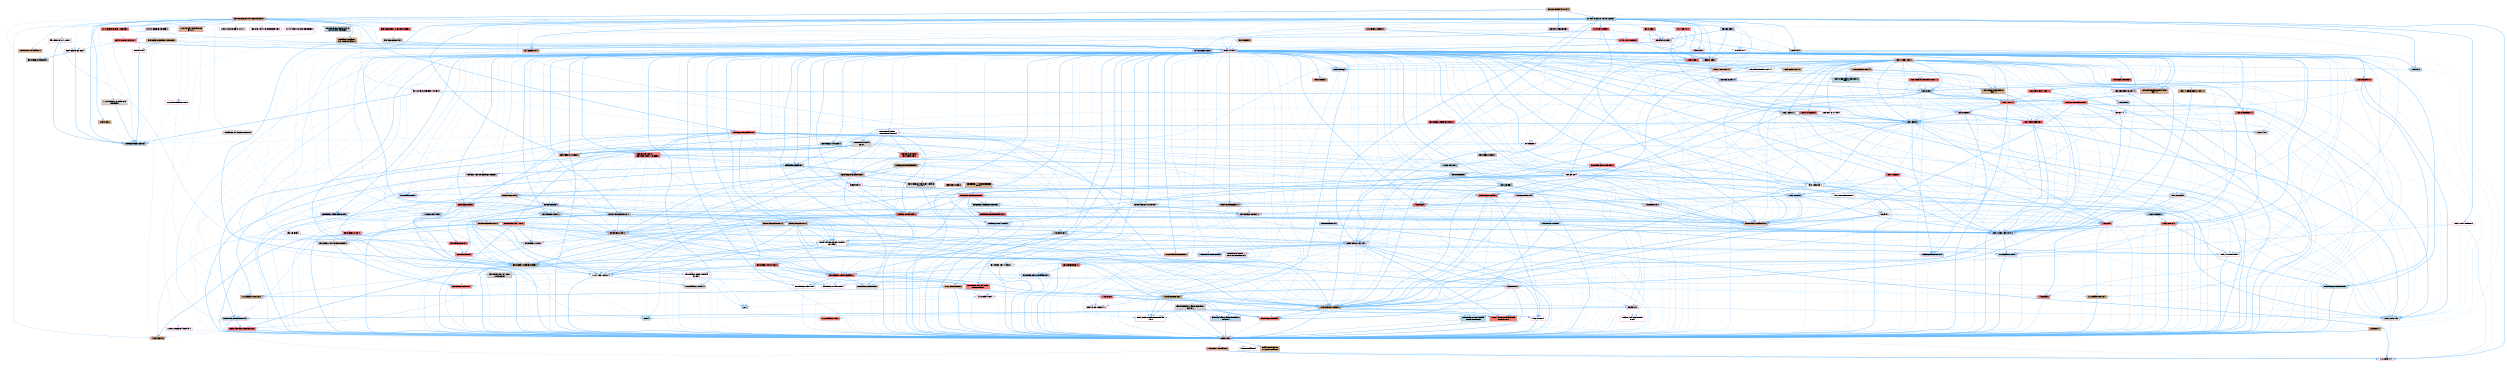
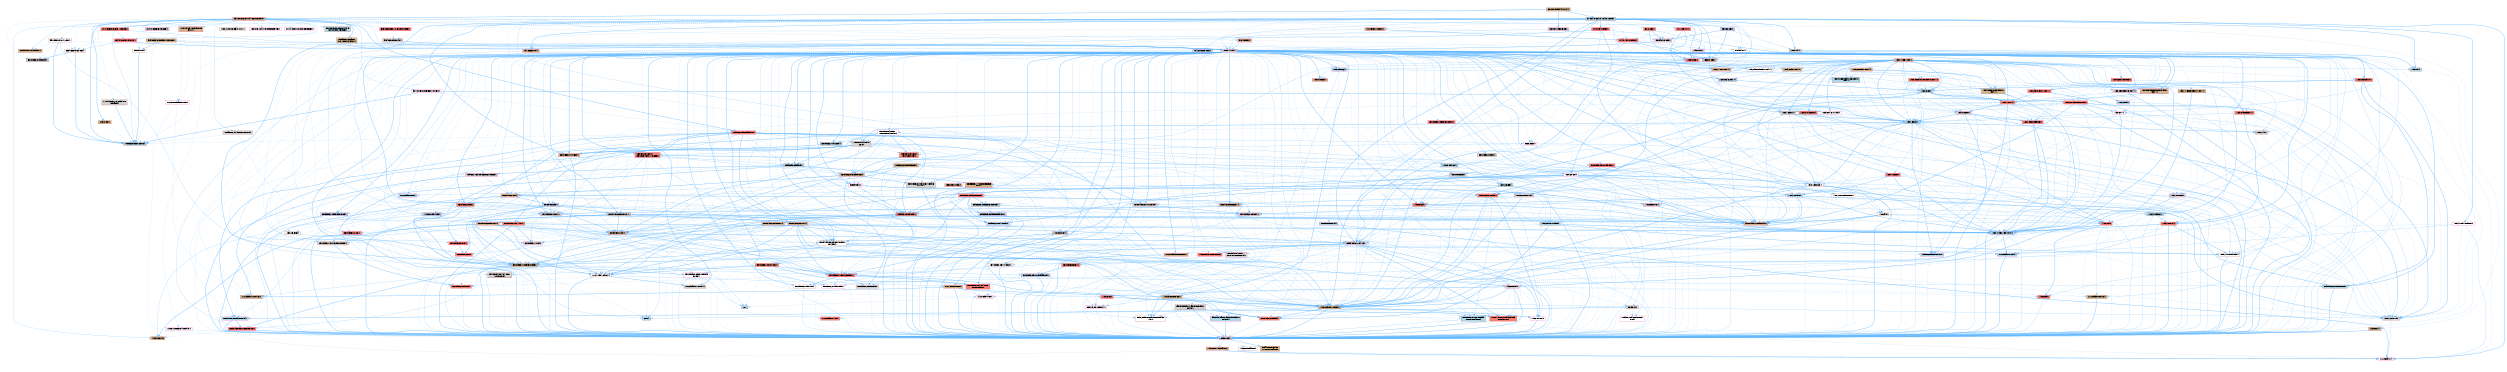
node "String/Stats.h": label "String/Stats.h" -> "Stats/Stats.h"
node "Delegates/DelegateSettings.h": fillcolor salmon -> lightblue
node "Misc/EngineVersionBase.h": fillcolor lightblue -> salmon
